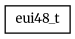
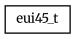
node "eui48_t": label "eui48_t" -> "eui45_t"
